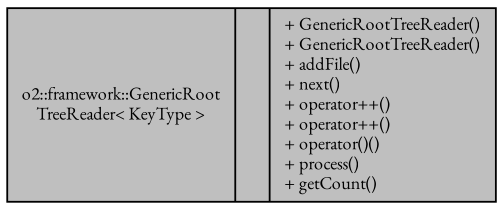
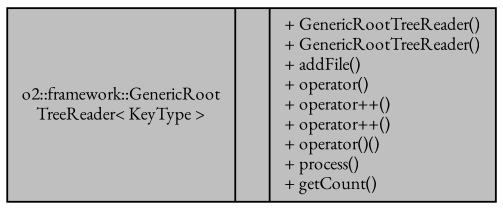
node "o2::framework::GenericRoot": text "+ next()" -> "+ operator()"
